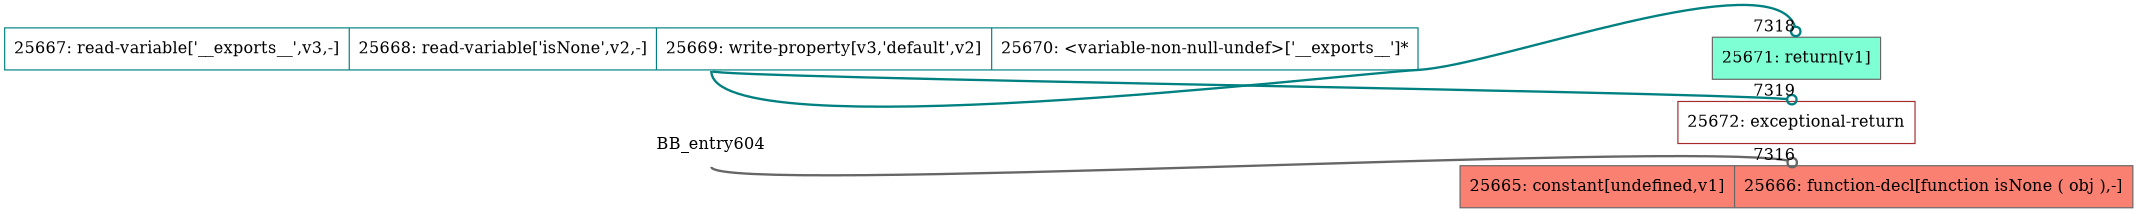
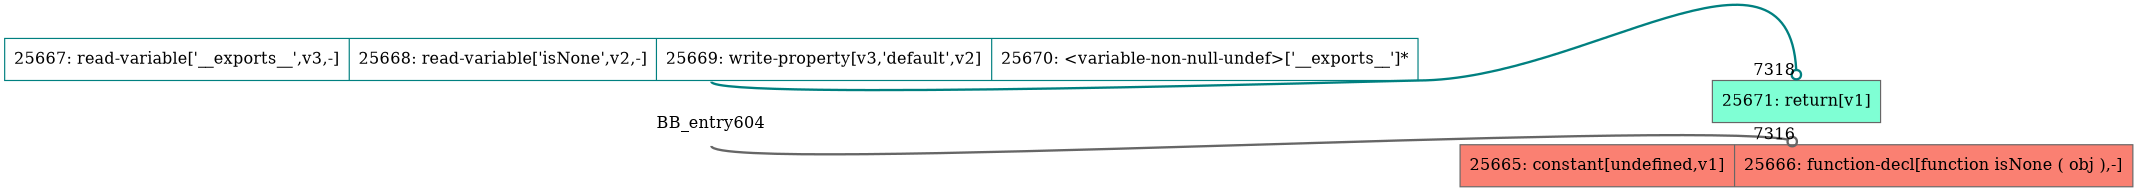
node "25672: exceptional-return": removed
